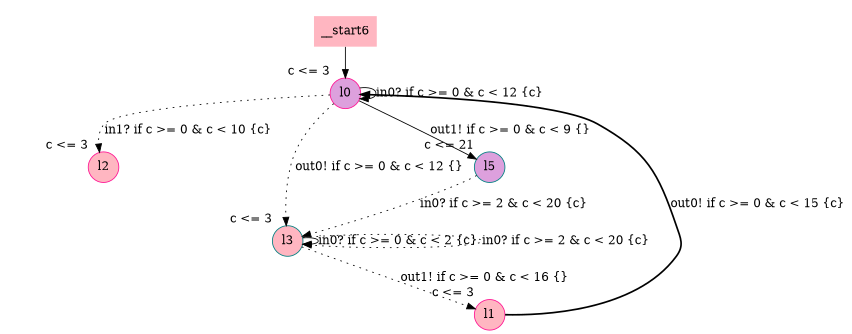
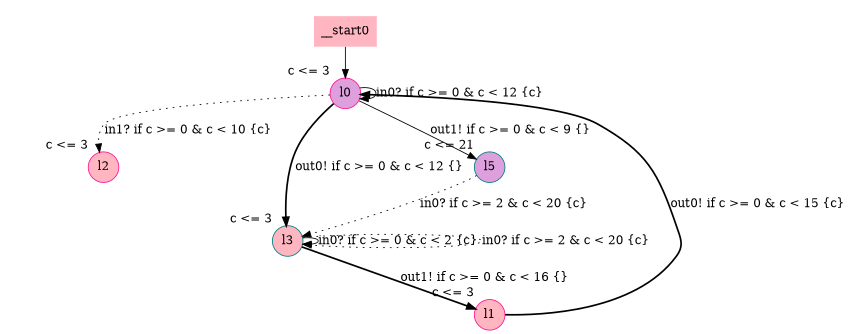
node "__start6": label "__start6" -> "__start0"
edge "l0 c <= 3" -> "l3 c <= 3": style dotted -> bold
edge "l3 c <= 3" -> "l1 c <= 3": style dotted -> bold
